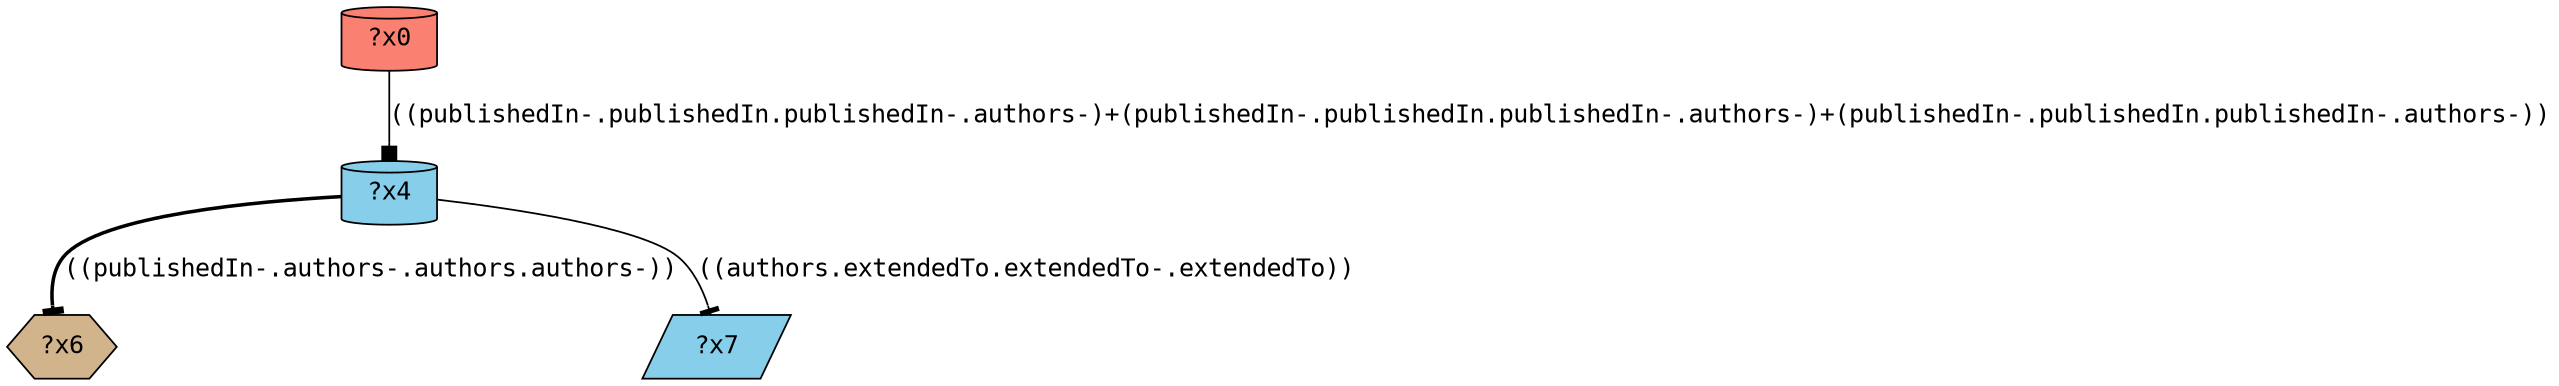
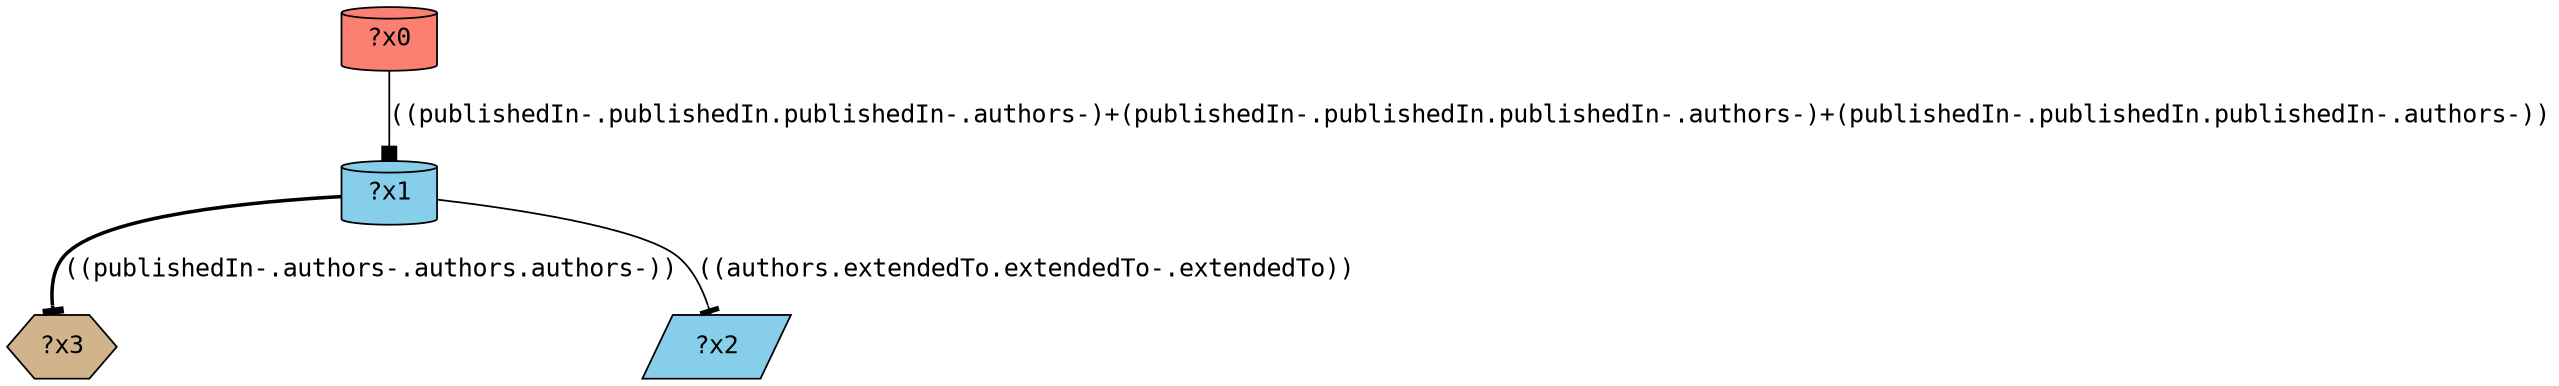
node "?x4": label "?x4" -> "?x1"
node "?x6": label "?x6" -> "?x3"
node "?x7": label "?x7" -> "?x2"
